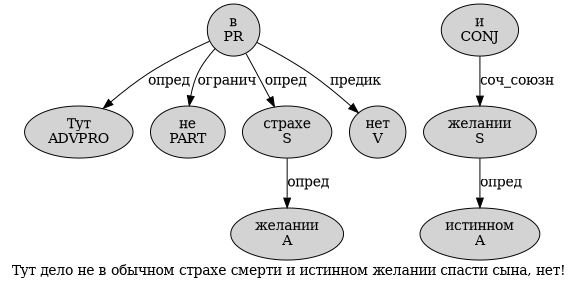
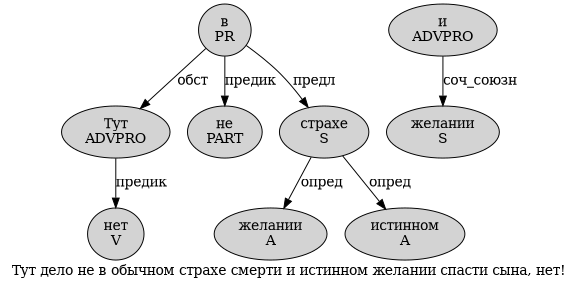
node "и CONJ": label "и CONJ" -> "и ADVPRO"
edge "в PR" -> "нет V": now "Тут ADVPRO" -> "нет V"
edge "в PR" -> "Тут ADVPRO": label "опред" -> "обст"
edge "в PR" -> "не PART": label "огранич" -> "предик"
edge "в PR" -> "страхе S": label "опред" -> "предл"
edge "желании S" -> "истинном A": now "страхе S" -> "истинном A"
